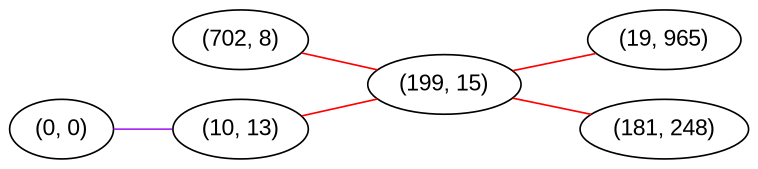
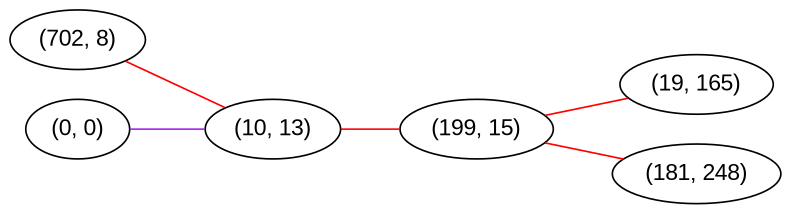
node "(19, 965)": label "(19, 965)" -> "(19, 165)"
edge "(702, 8)" -- "(199, 15)": now "(702, 8)" -- "(10, 13)"
